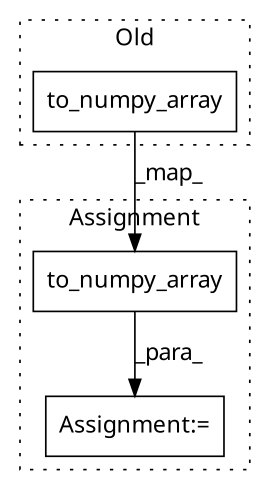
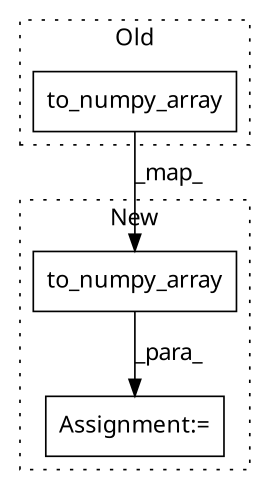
cluster "Assignment": label "Assignment" -> "New"
